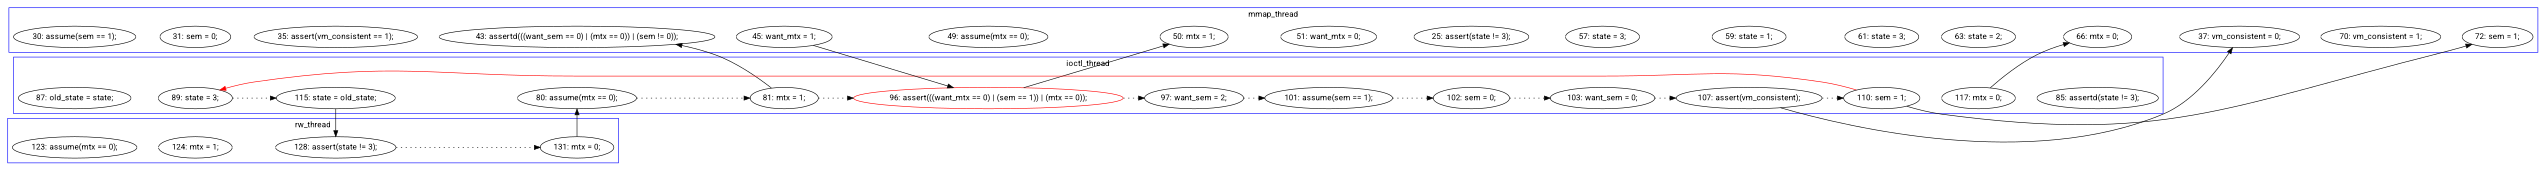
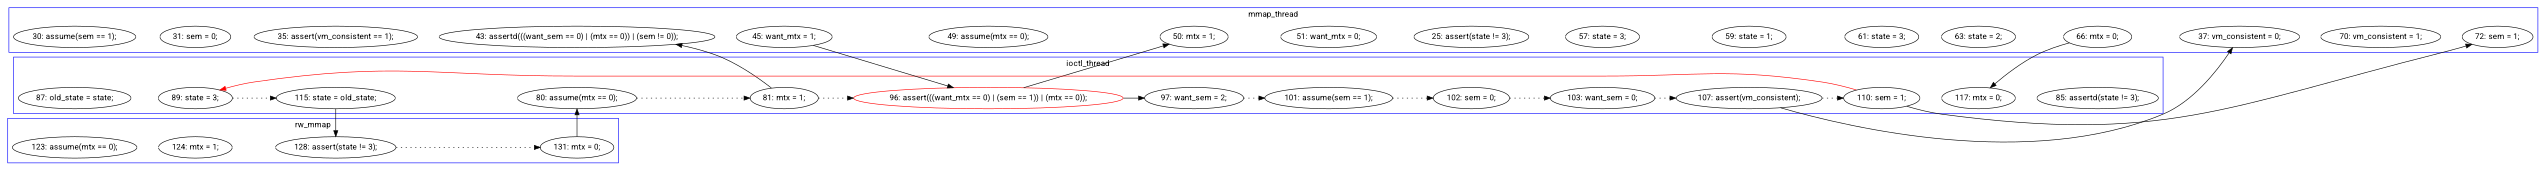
edge "117: mtx = 0;" -> "66: mtx = 0;": reversed
edge "96: assert(((want_mtx == 0) | (sem == 1)) | (mtx == 0));" -> "97: want_sem = 2;": style dotted -> solid
cluster "rw_thread": label "rw_thread" -> "rw_mmap"
